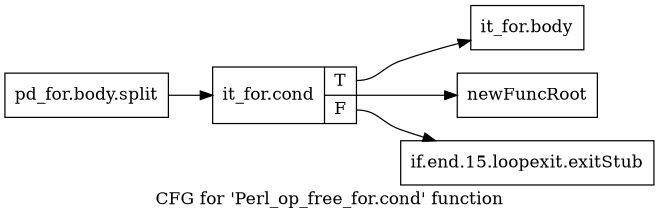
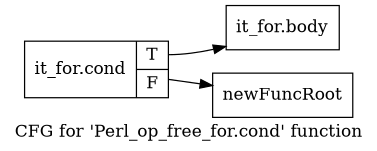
node "pd_for.body.split": removed
node "if.end.15.loopexit.exitStub": removed
